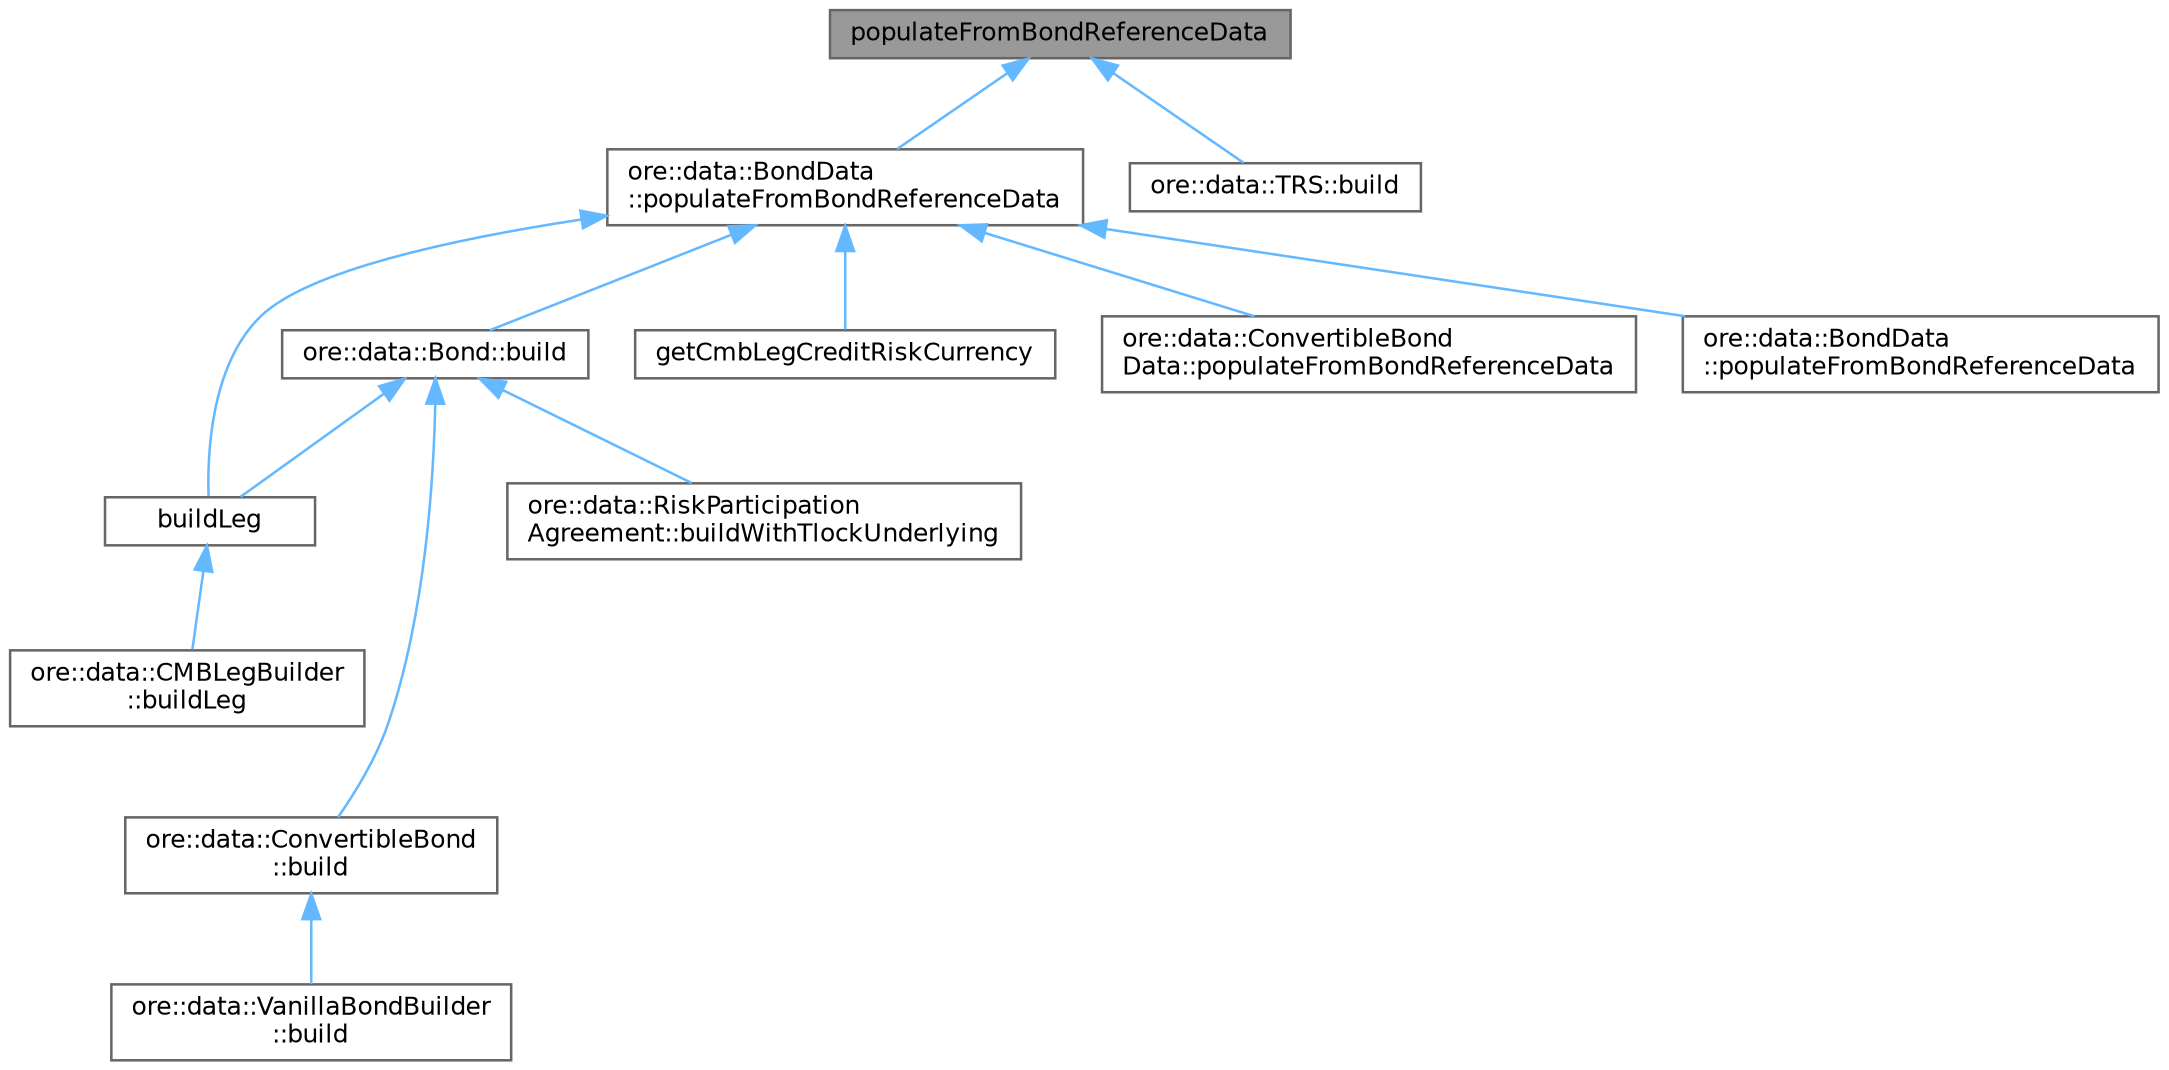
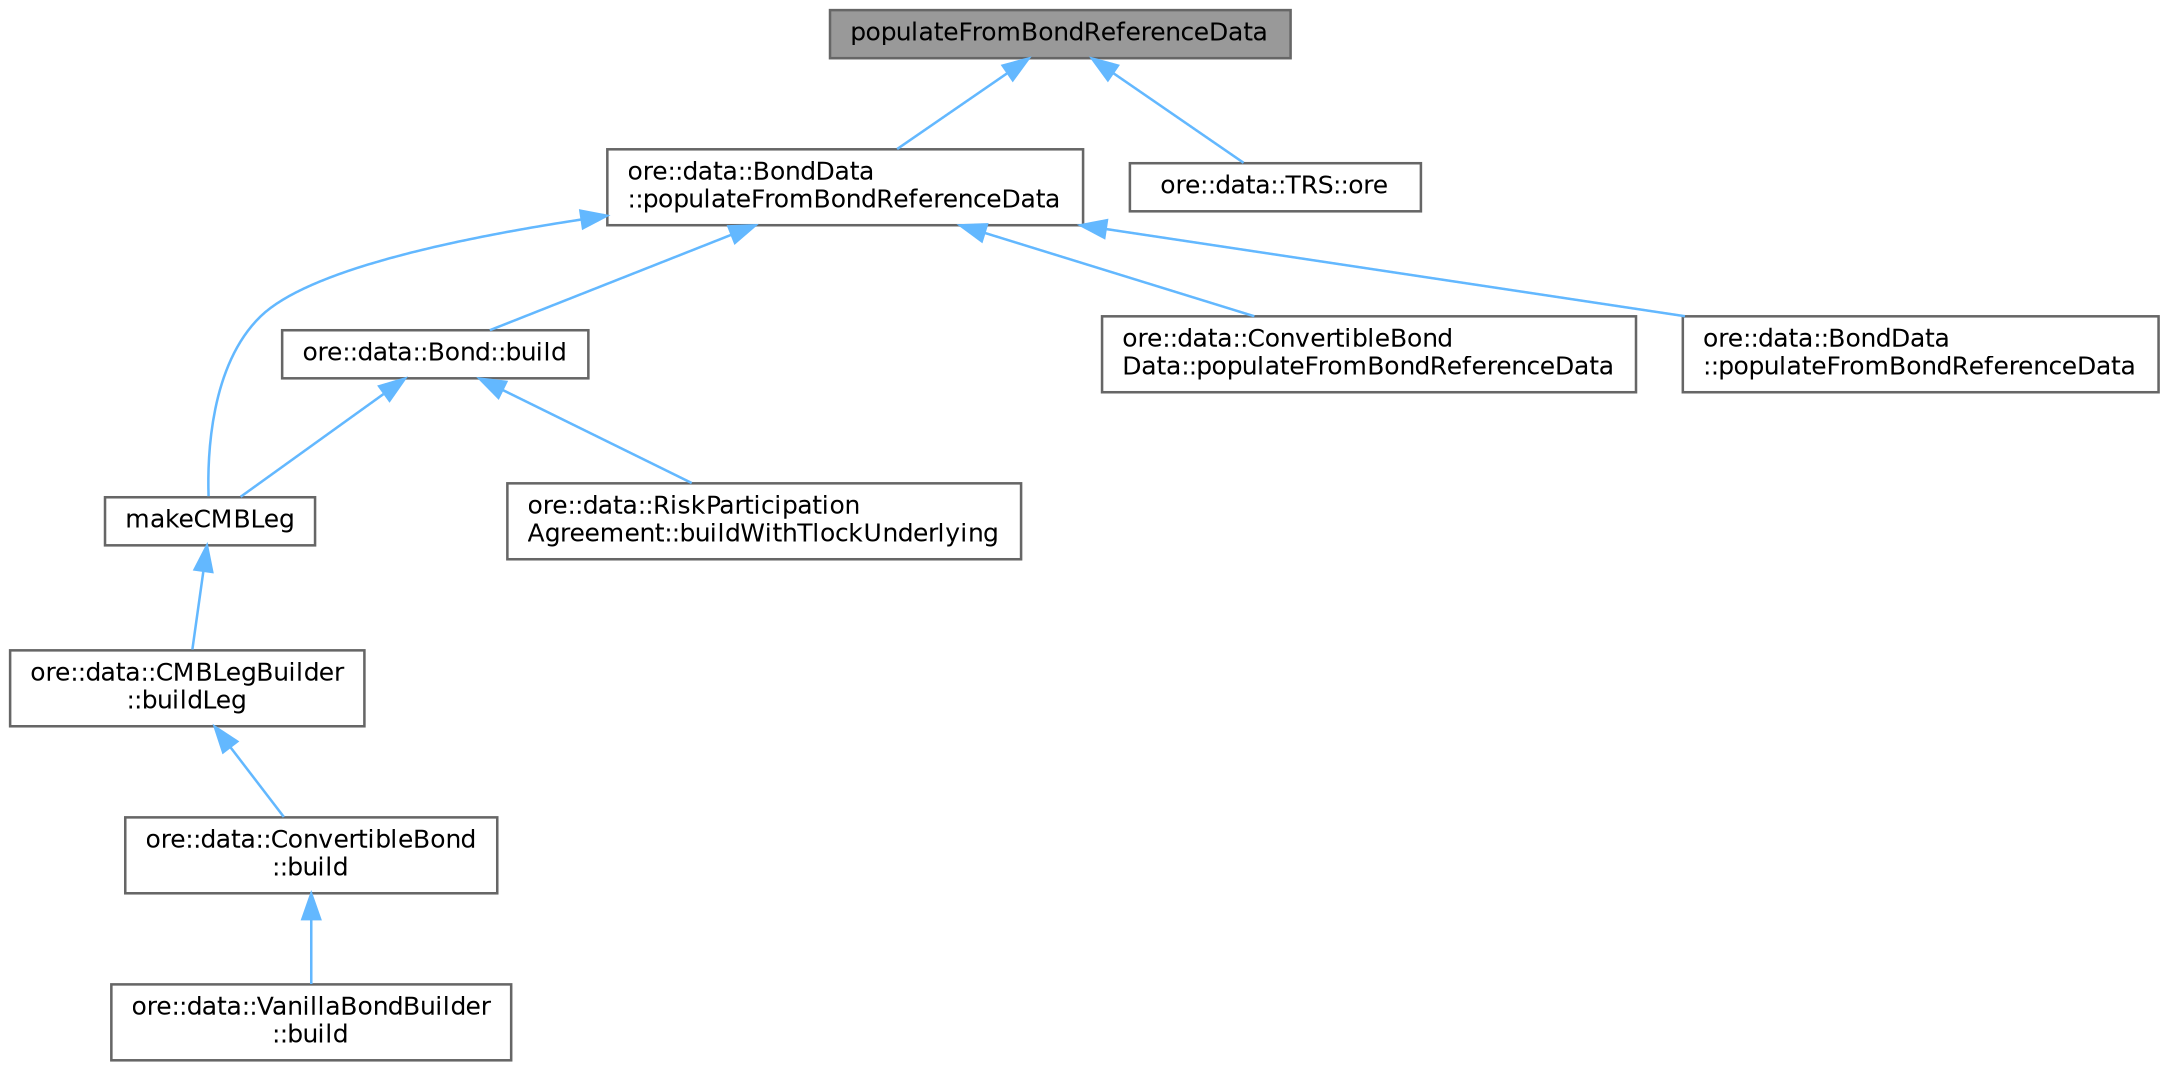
node "ore::data::TRS::build": label "ore::data::TRS::build" -> "ore::data::TRS::ore"
node "getCmbLegCreditRiskCurrency": removed
node "buildLeg": label "buildLeg" -> "makeCMBLeg"
edge "ore::data::ConvertibleBond ::build" -> "ore::data::Bond::build": now "ore::data::ConvertibleBond ::build" -> "ore::data::CMBLegBuilder ::buildLeg"
